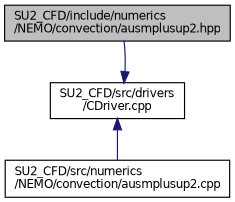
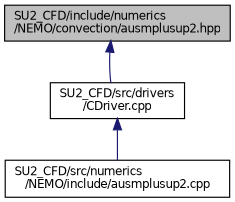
edge "SU2_CFD/include/numerics /NEMO/convection/ausmplusup2.hpp" -> "SU2_CFD/src/drivers /CDriver.cpp": reversed
node "SU2_CFD/src/numerics /NEMO/convection/ausmplusup2.cpp": label "SU2_CFD/src/numerics /NEMO/convection/ausmplusup2.cpp" -> "SU2_CFD/src/numerics /NEMO/include/ausmplusup2.cpp"
